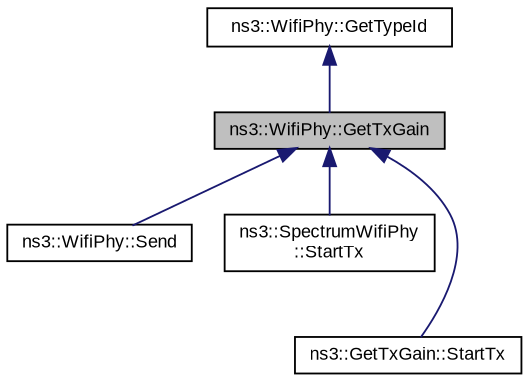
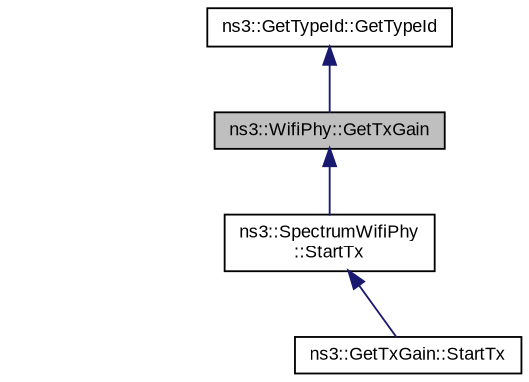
node "ns3::WifiPhy::GetTypeId": label "ns3::WifiPhy::GetTypeId" -> "ns3::GetTypeId::GetTypeId"
edge "ns3::GetTxGain::StartTx" -> "ns3::WifiPhy::GetTxGain": now "ns3::GetTxGain::StartTx" -> "ns3::SpectrumWifiPhy ::StartTx"
node "ns3::WifiPhy::Send": removed
